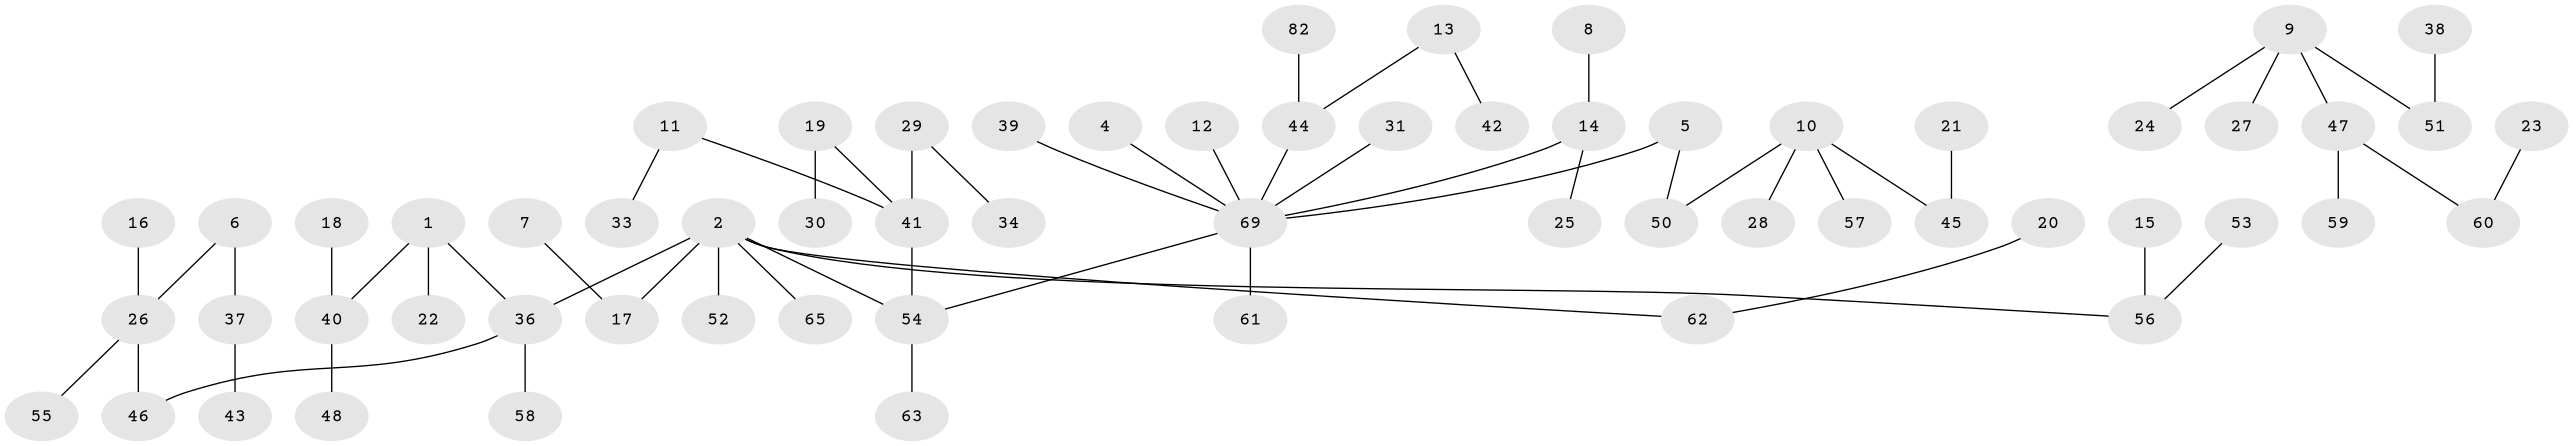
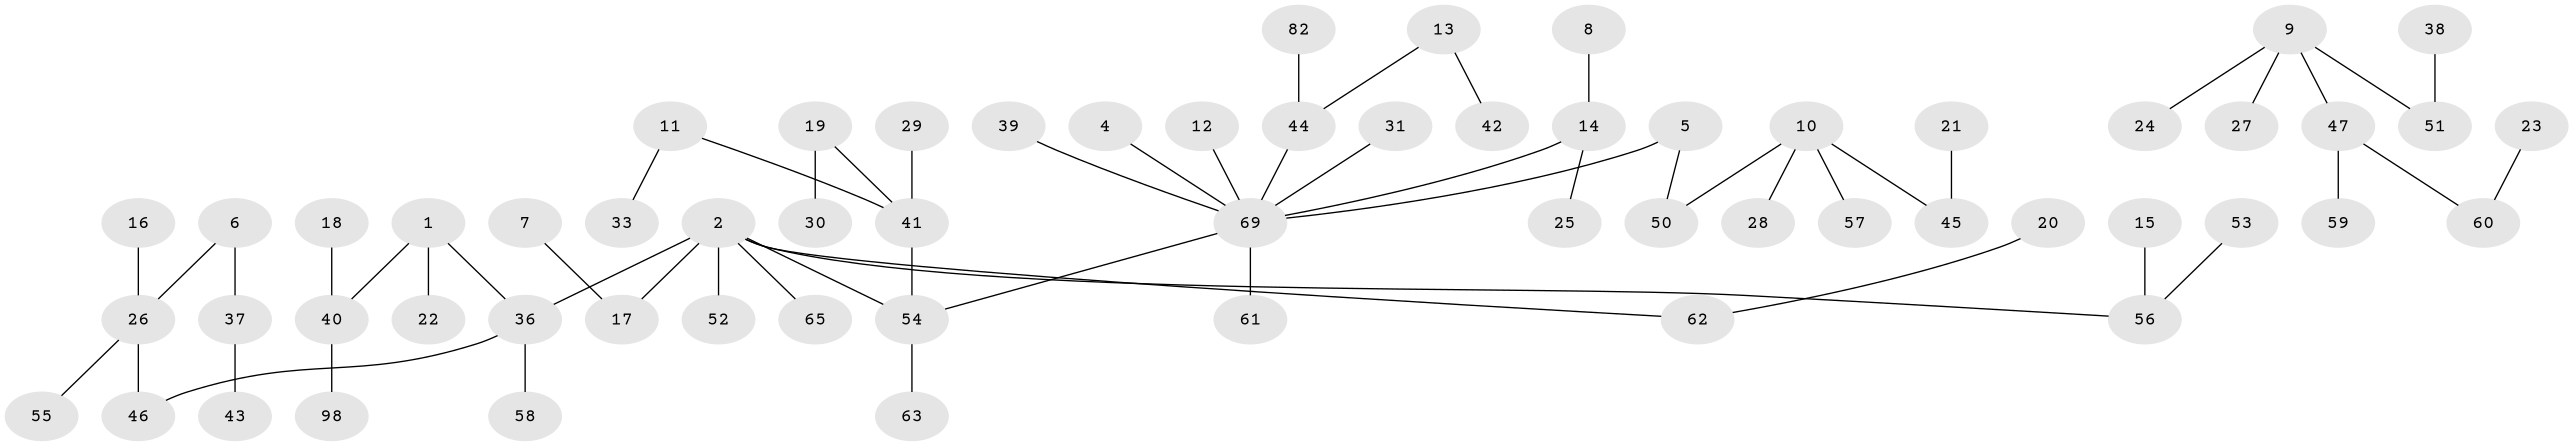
node "34": removed
node "48": label "48" -> "98"
